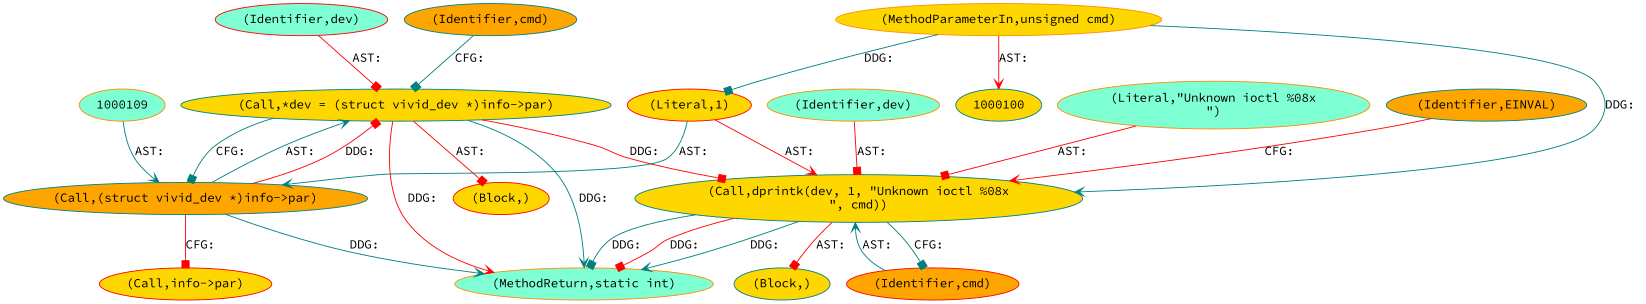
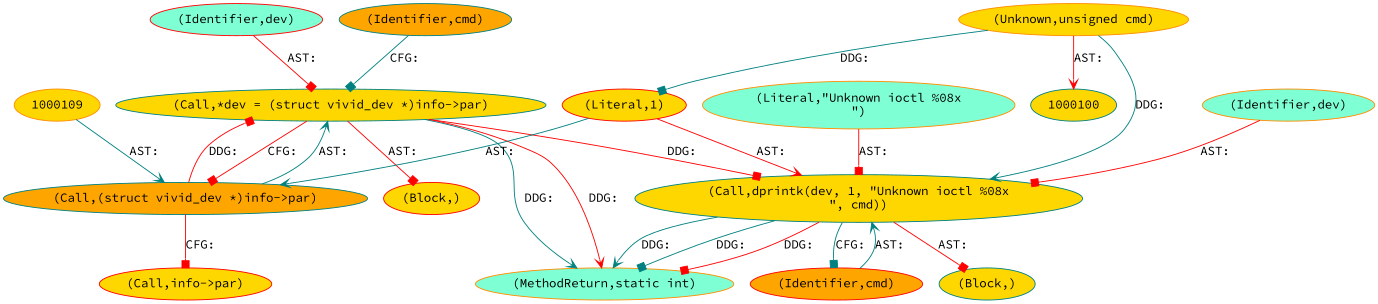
node "(MethodParameterIn,unsigned cmd)": label "(MethodParameterIn,unsigned cmd)" -> "(Unknown,unsigned cmd)"
node "1000109": fillcolor aquamarine -> gold
node "(Identifier,EINVAL)": removed
edge "(Call,*dev = (struct vivid_dev *)info->par)" -> "(Call,(struct vivid_dev *)info->par)": color teal -> red
edge "(Call,(struct vivid_dev *)info->par)" -> "(MethodReturn,static int)": removed, label "DDG:"
